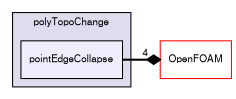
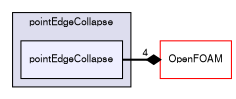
cluster "polyTopoChange": label "polyTopoChange" -> "pointEdgeCollapse"
